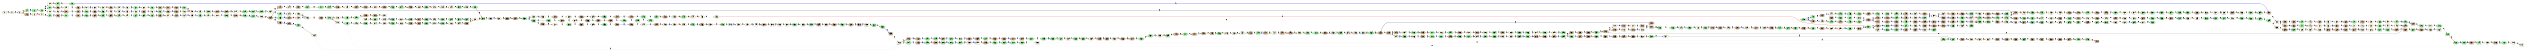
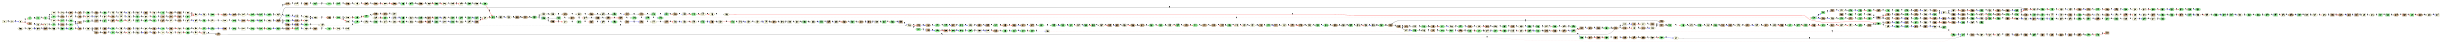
node "S560": removed
